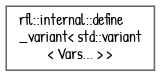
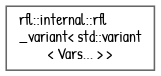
node "rfl::internal::define _variant< std::variant < Vars... > >": label "rfl::internal::define _variant< std::variant < Vars... > >" -> "rfl::internal::rfl _variant< std::variant < Vars... > >"
